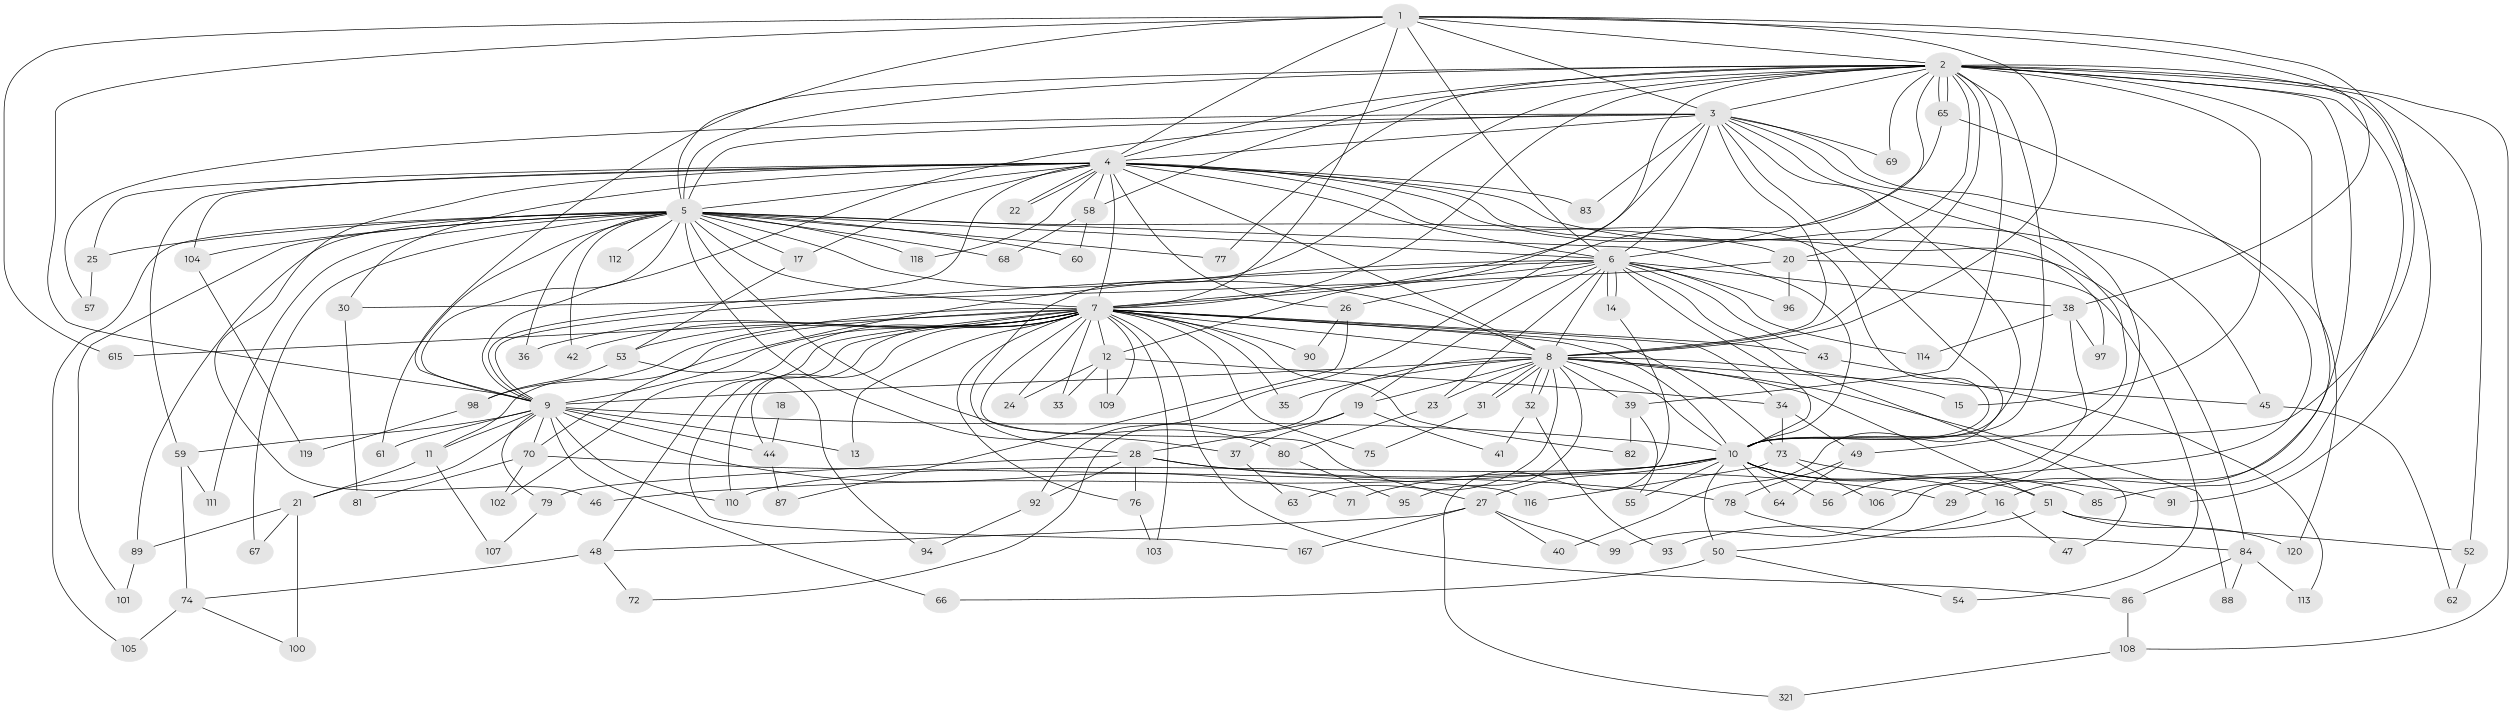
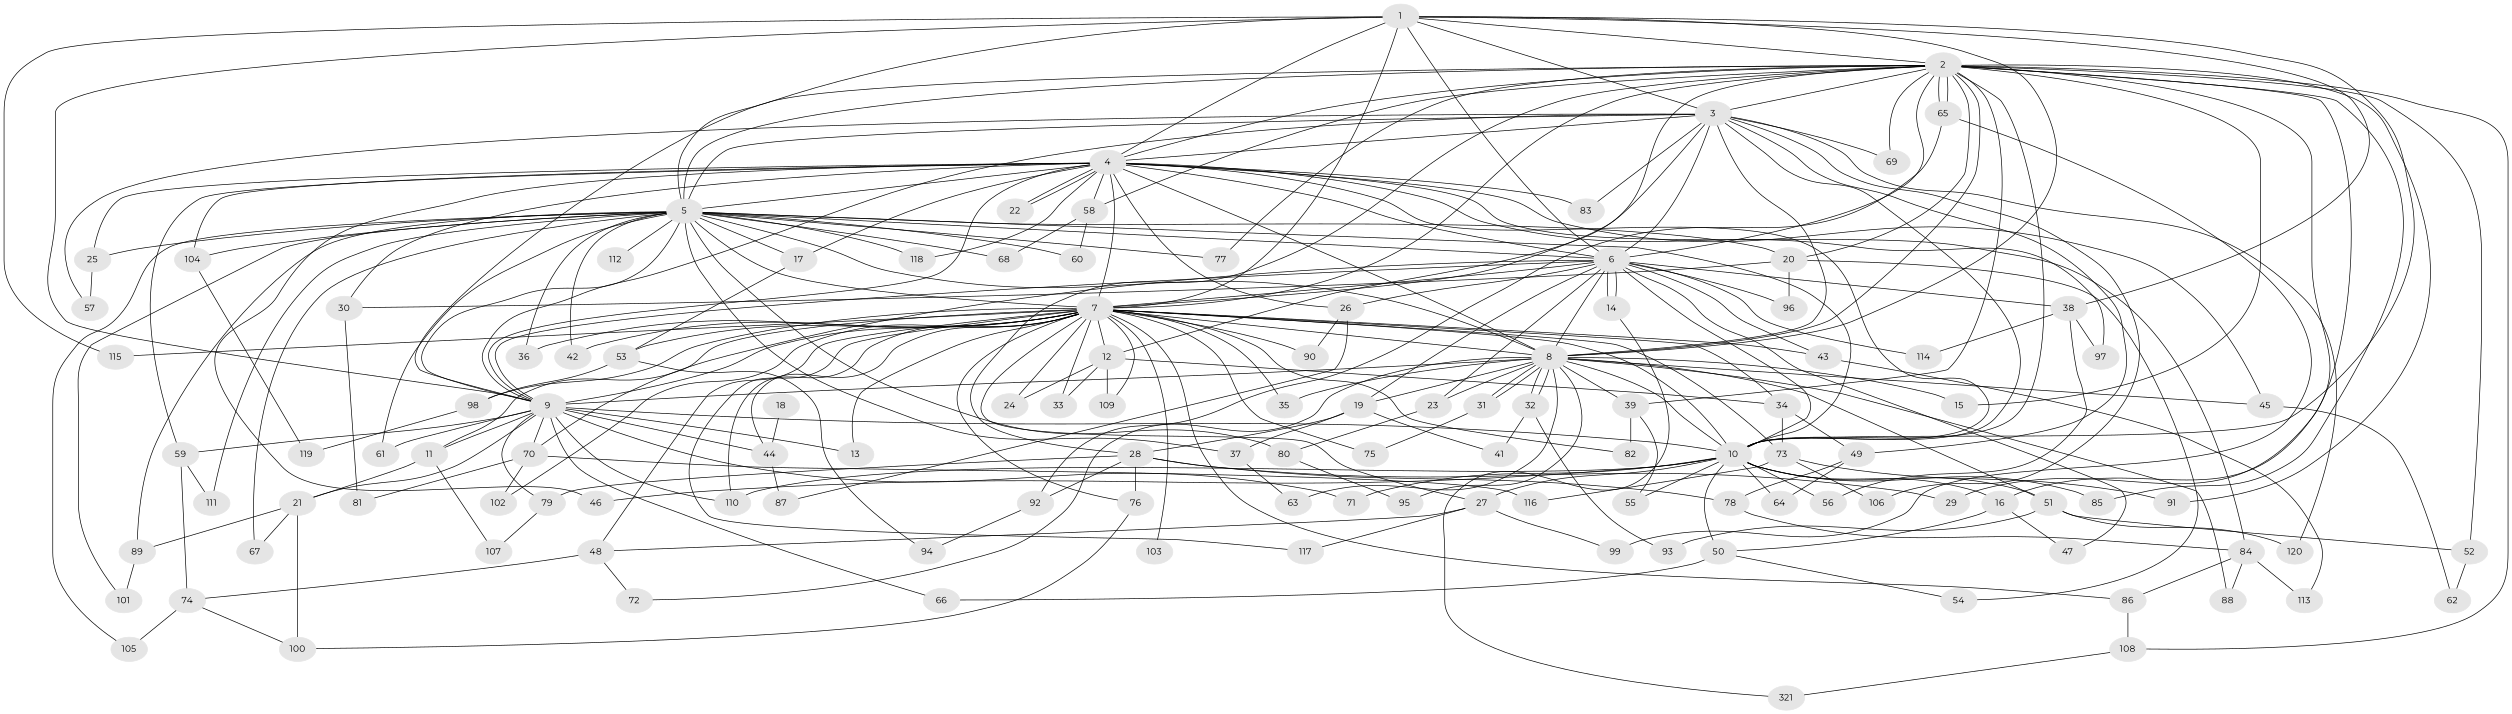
node "615": label "615" -> "115"
edge "76" -- "103": now "76" -- "100"
node "167": label "167" -> "117"
node "40": removed
